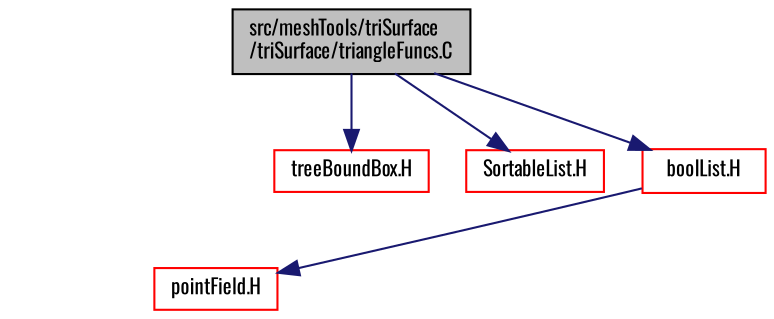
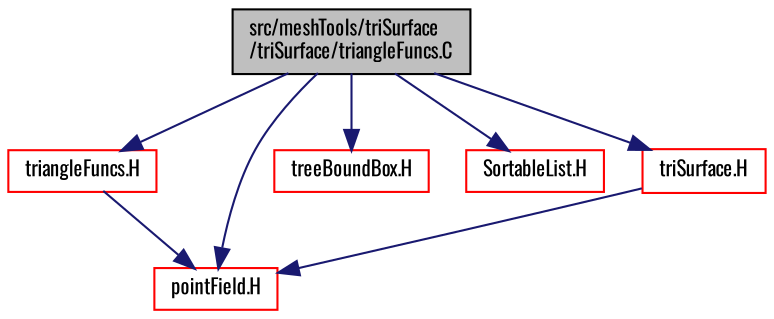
edge "src/meshTools/triSurface /triSurface/triangleFuncs.C" -> "pointField.H": added
node "triangleFuncs.H": added
node "boolList.H": label "boolList.H" -> "triSurface.H"
